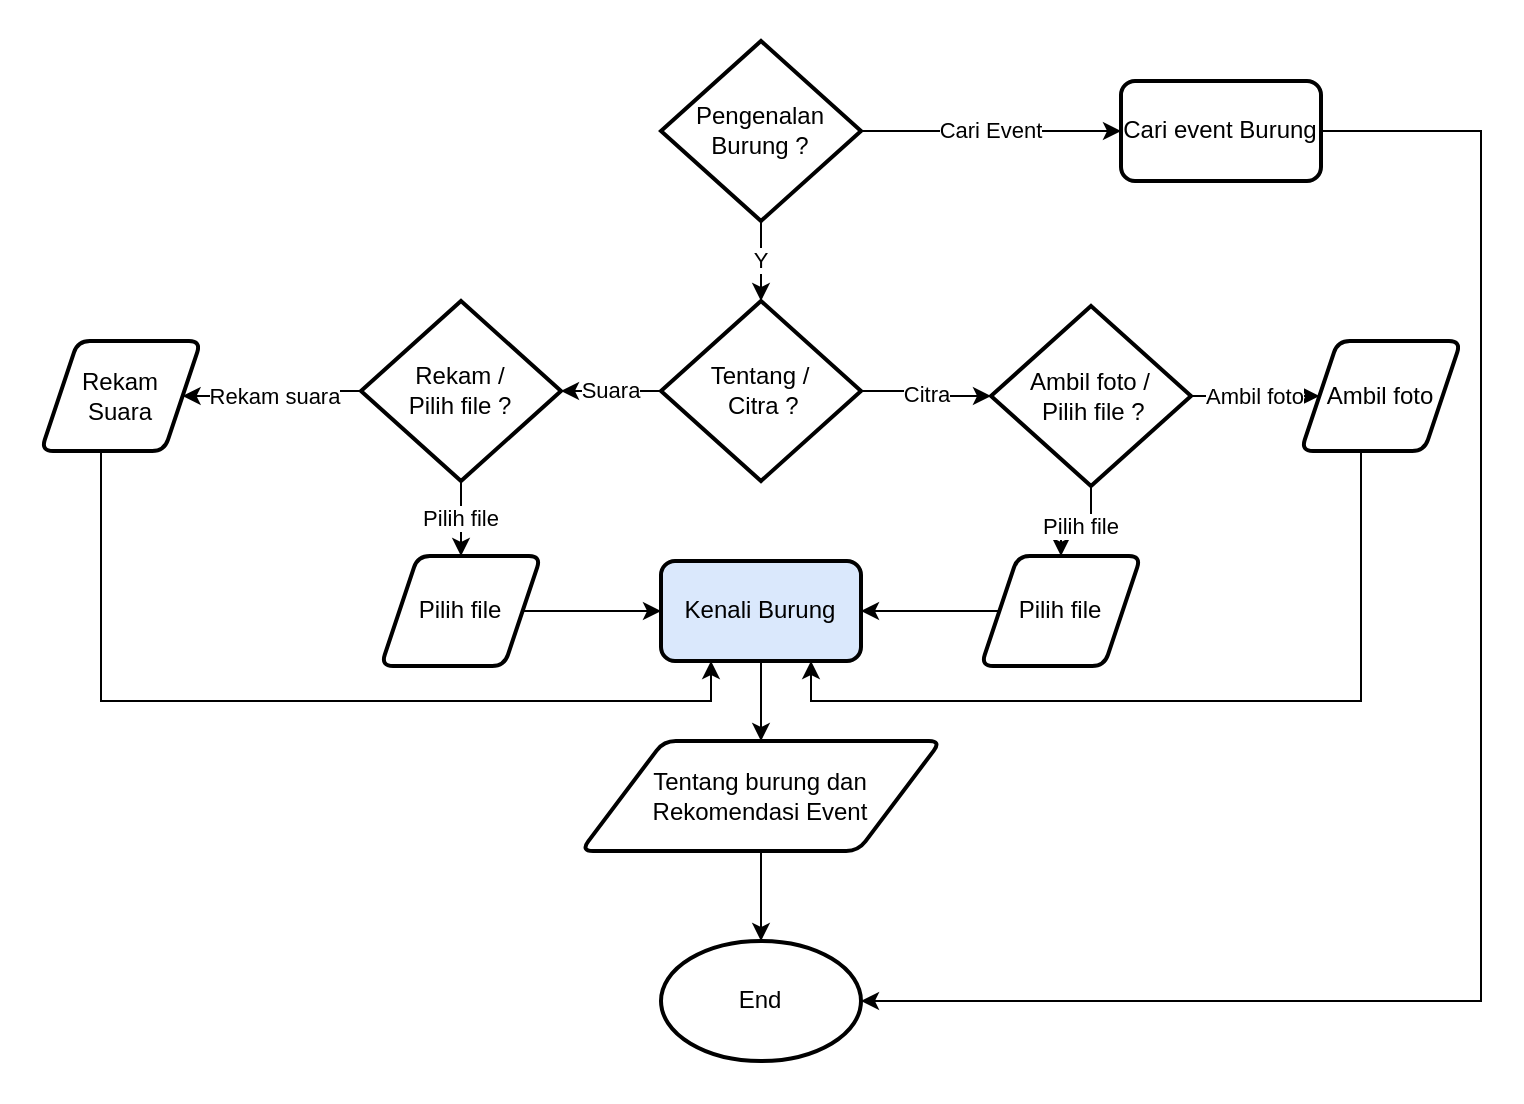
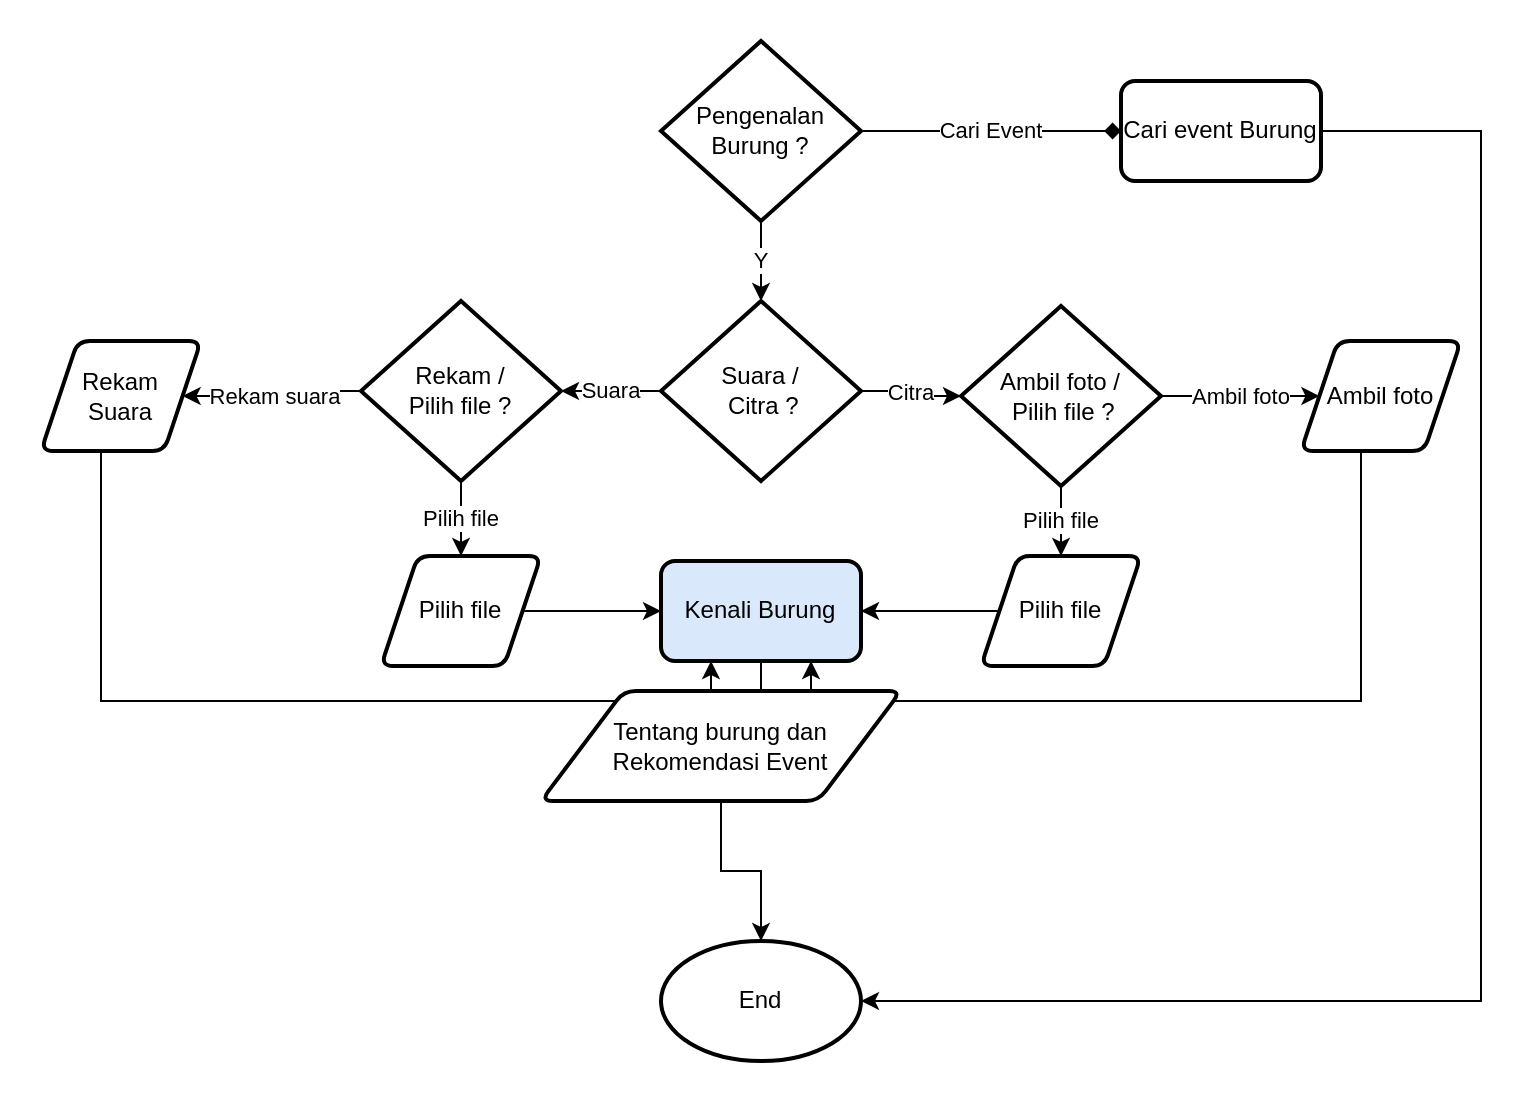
edge "Pengenalan Burung ?" -> "Cari event Burung": arrowhead classic -> diamond
node "Tentang / Citra ?": label "Tentang / Citra ?" -> "Suara / Citra ?"
node "Ambil foto / Pilih file ?": moved (1091, 396) -> (1061, 396)
node "Tentang burung dan Rekomendasi Event": moved (761, 796) -> (721, 746)
